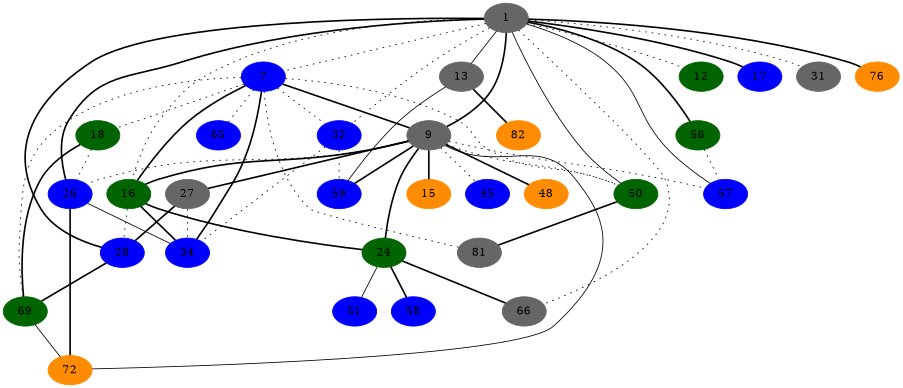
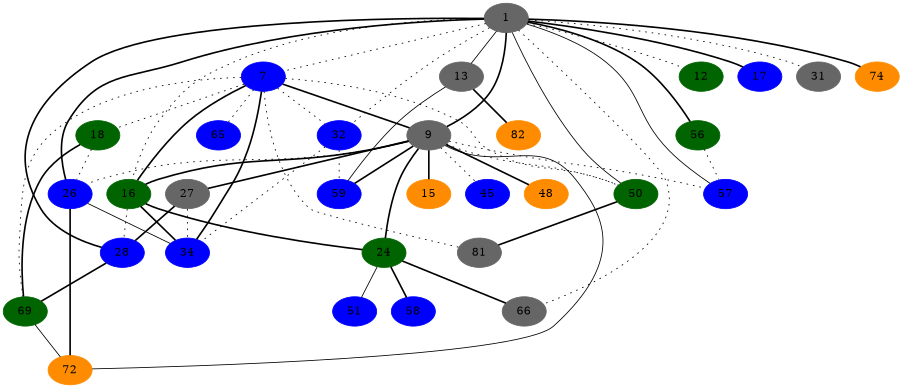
node "76": label "76" -> "74"
